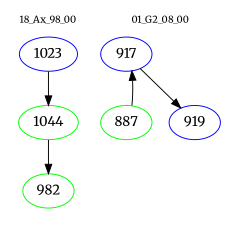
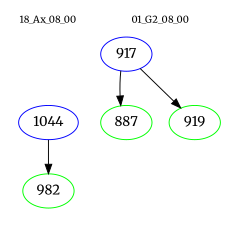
cluster "18_Ax_98_00": label "18_Ax_98_00" -> "18_Ax_08_00"
node "1023": removed
edge "887" -> "917": reversed
node "1044": color green -> blue
node "919": color blue -> green
